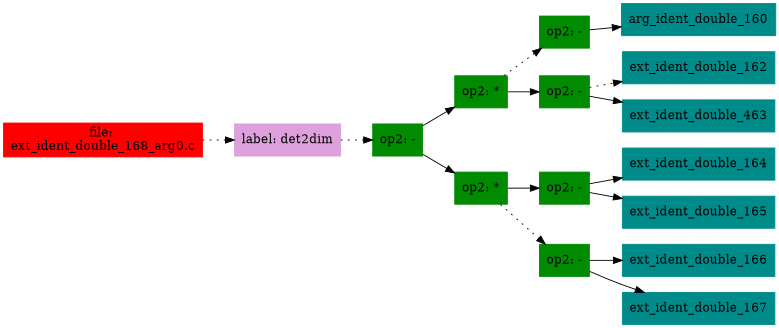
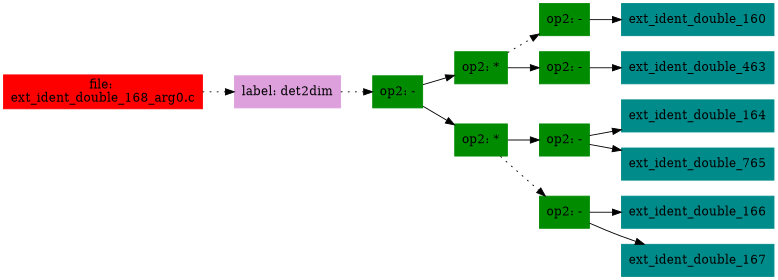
node "arg_ident_double_160": label "arg_ident_double_160" -> "ext_ident_double_160"
node "ext_ident_double_162": removed
node "ext_ident_double_165": label "ext_ident_double_165" -> "ext_ident_double_765"
